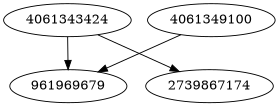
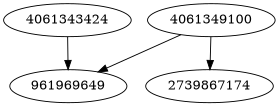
edge "4061343424" -> "2739867174": now "4061349100" -> "2739867174"
node "961969679": label "961969679" -> "961969649"
